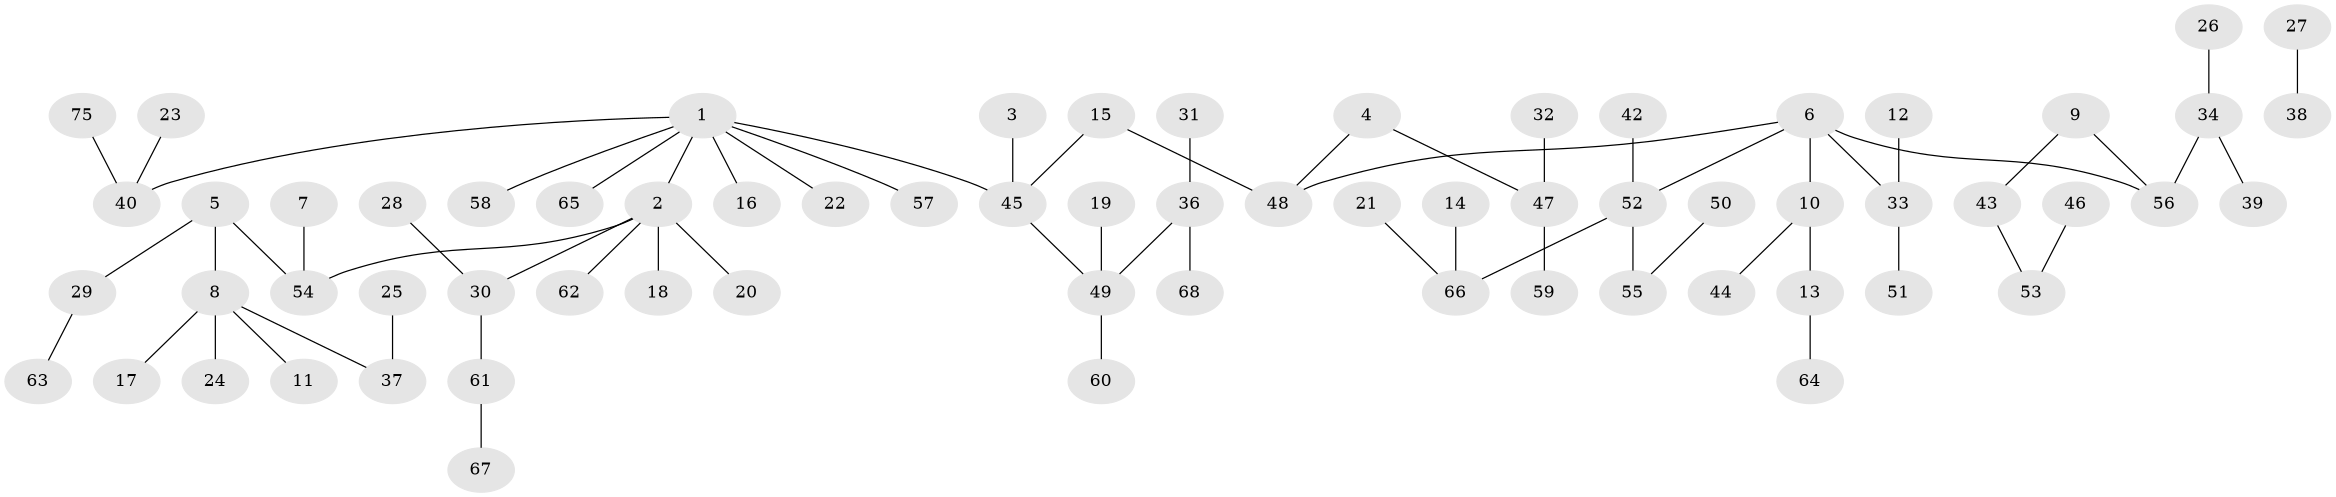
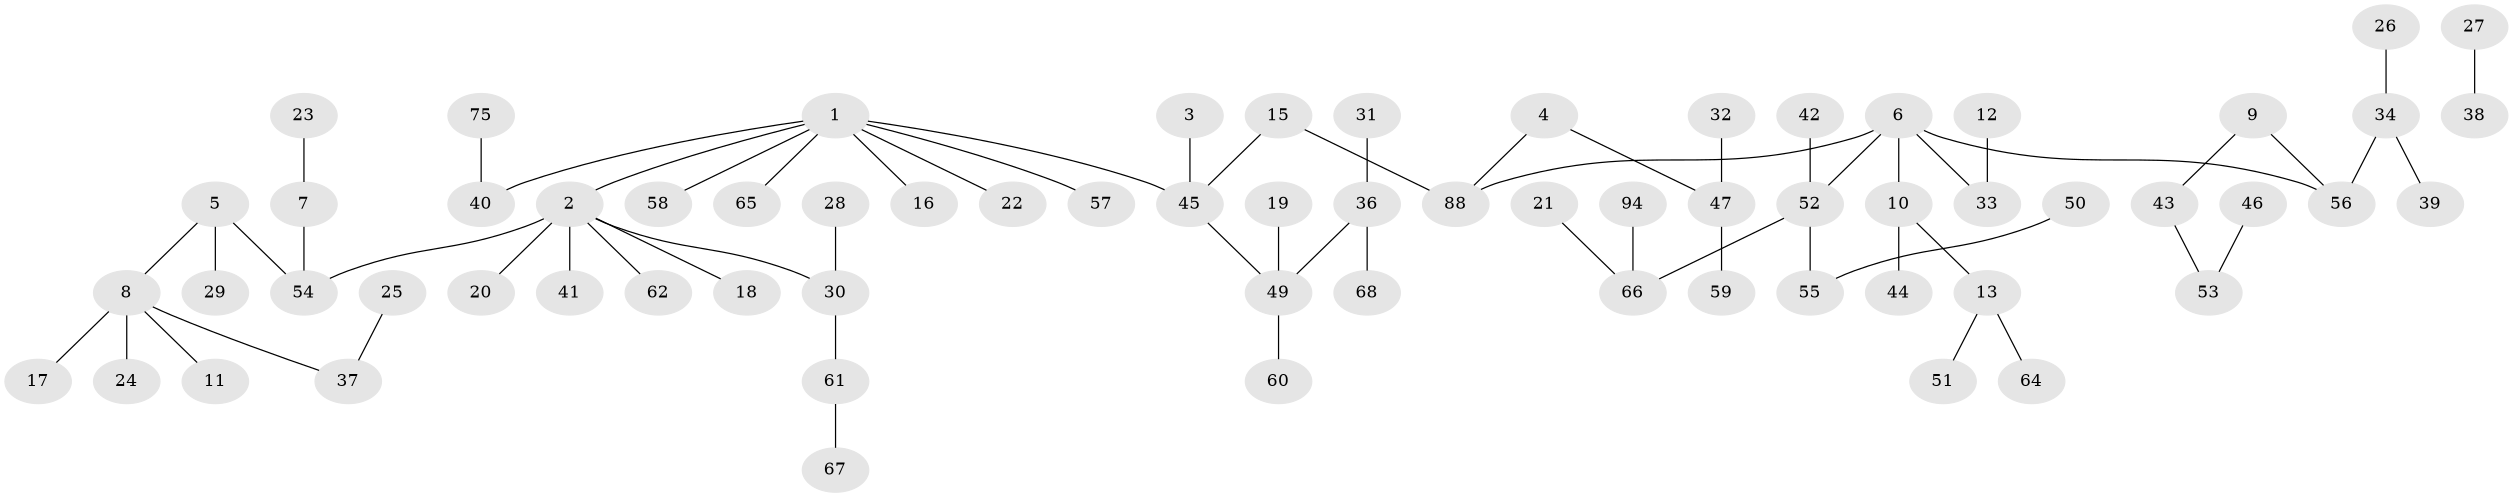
edge "23" -- "40": now "23" -- "7"
node "48": label "48" -> "88"
node "14": label "14" -> "94"
edge "33" -- "51": now "13" -- "51"
node "41": added
node "63": removed
